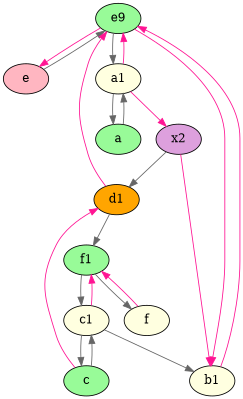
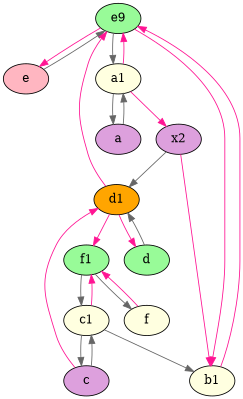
node "a": fillcolor palegreen -> plum
edge "d1" -> "f1": color gray40 -> deeppink
node "d": added
node "c": fillcolor palegreen -> plum
